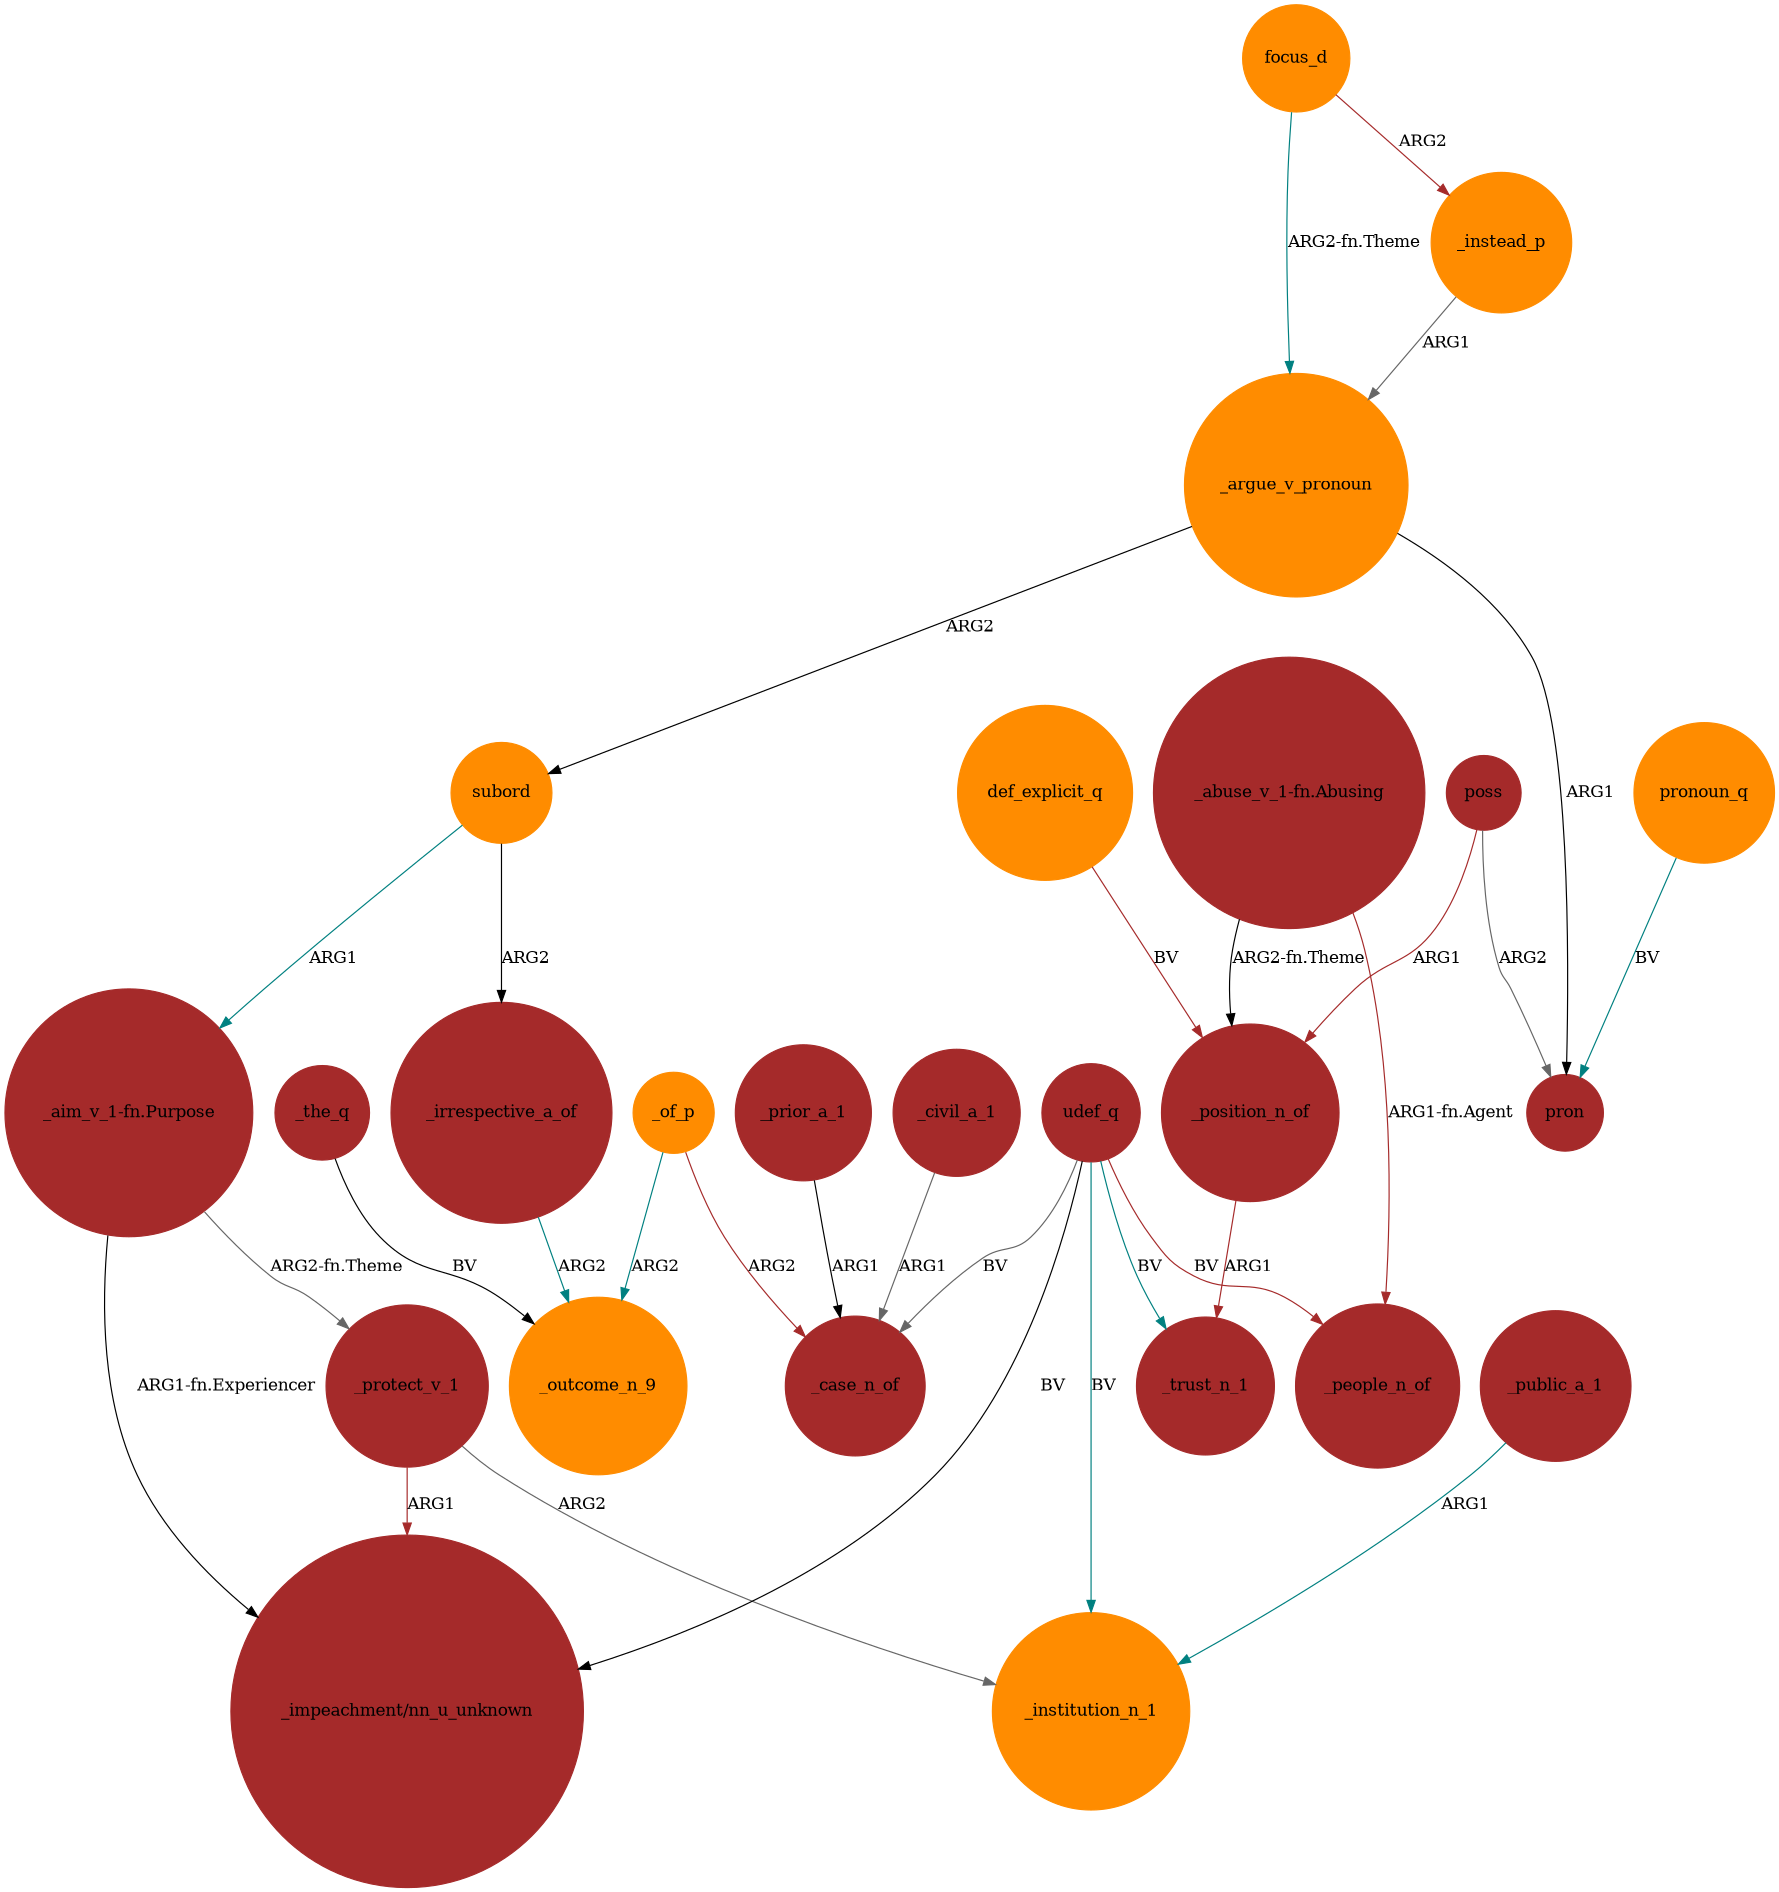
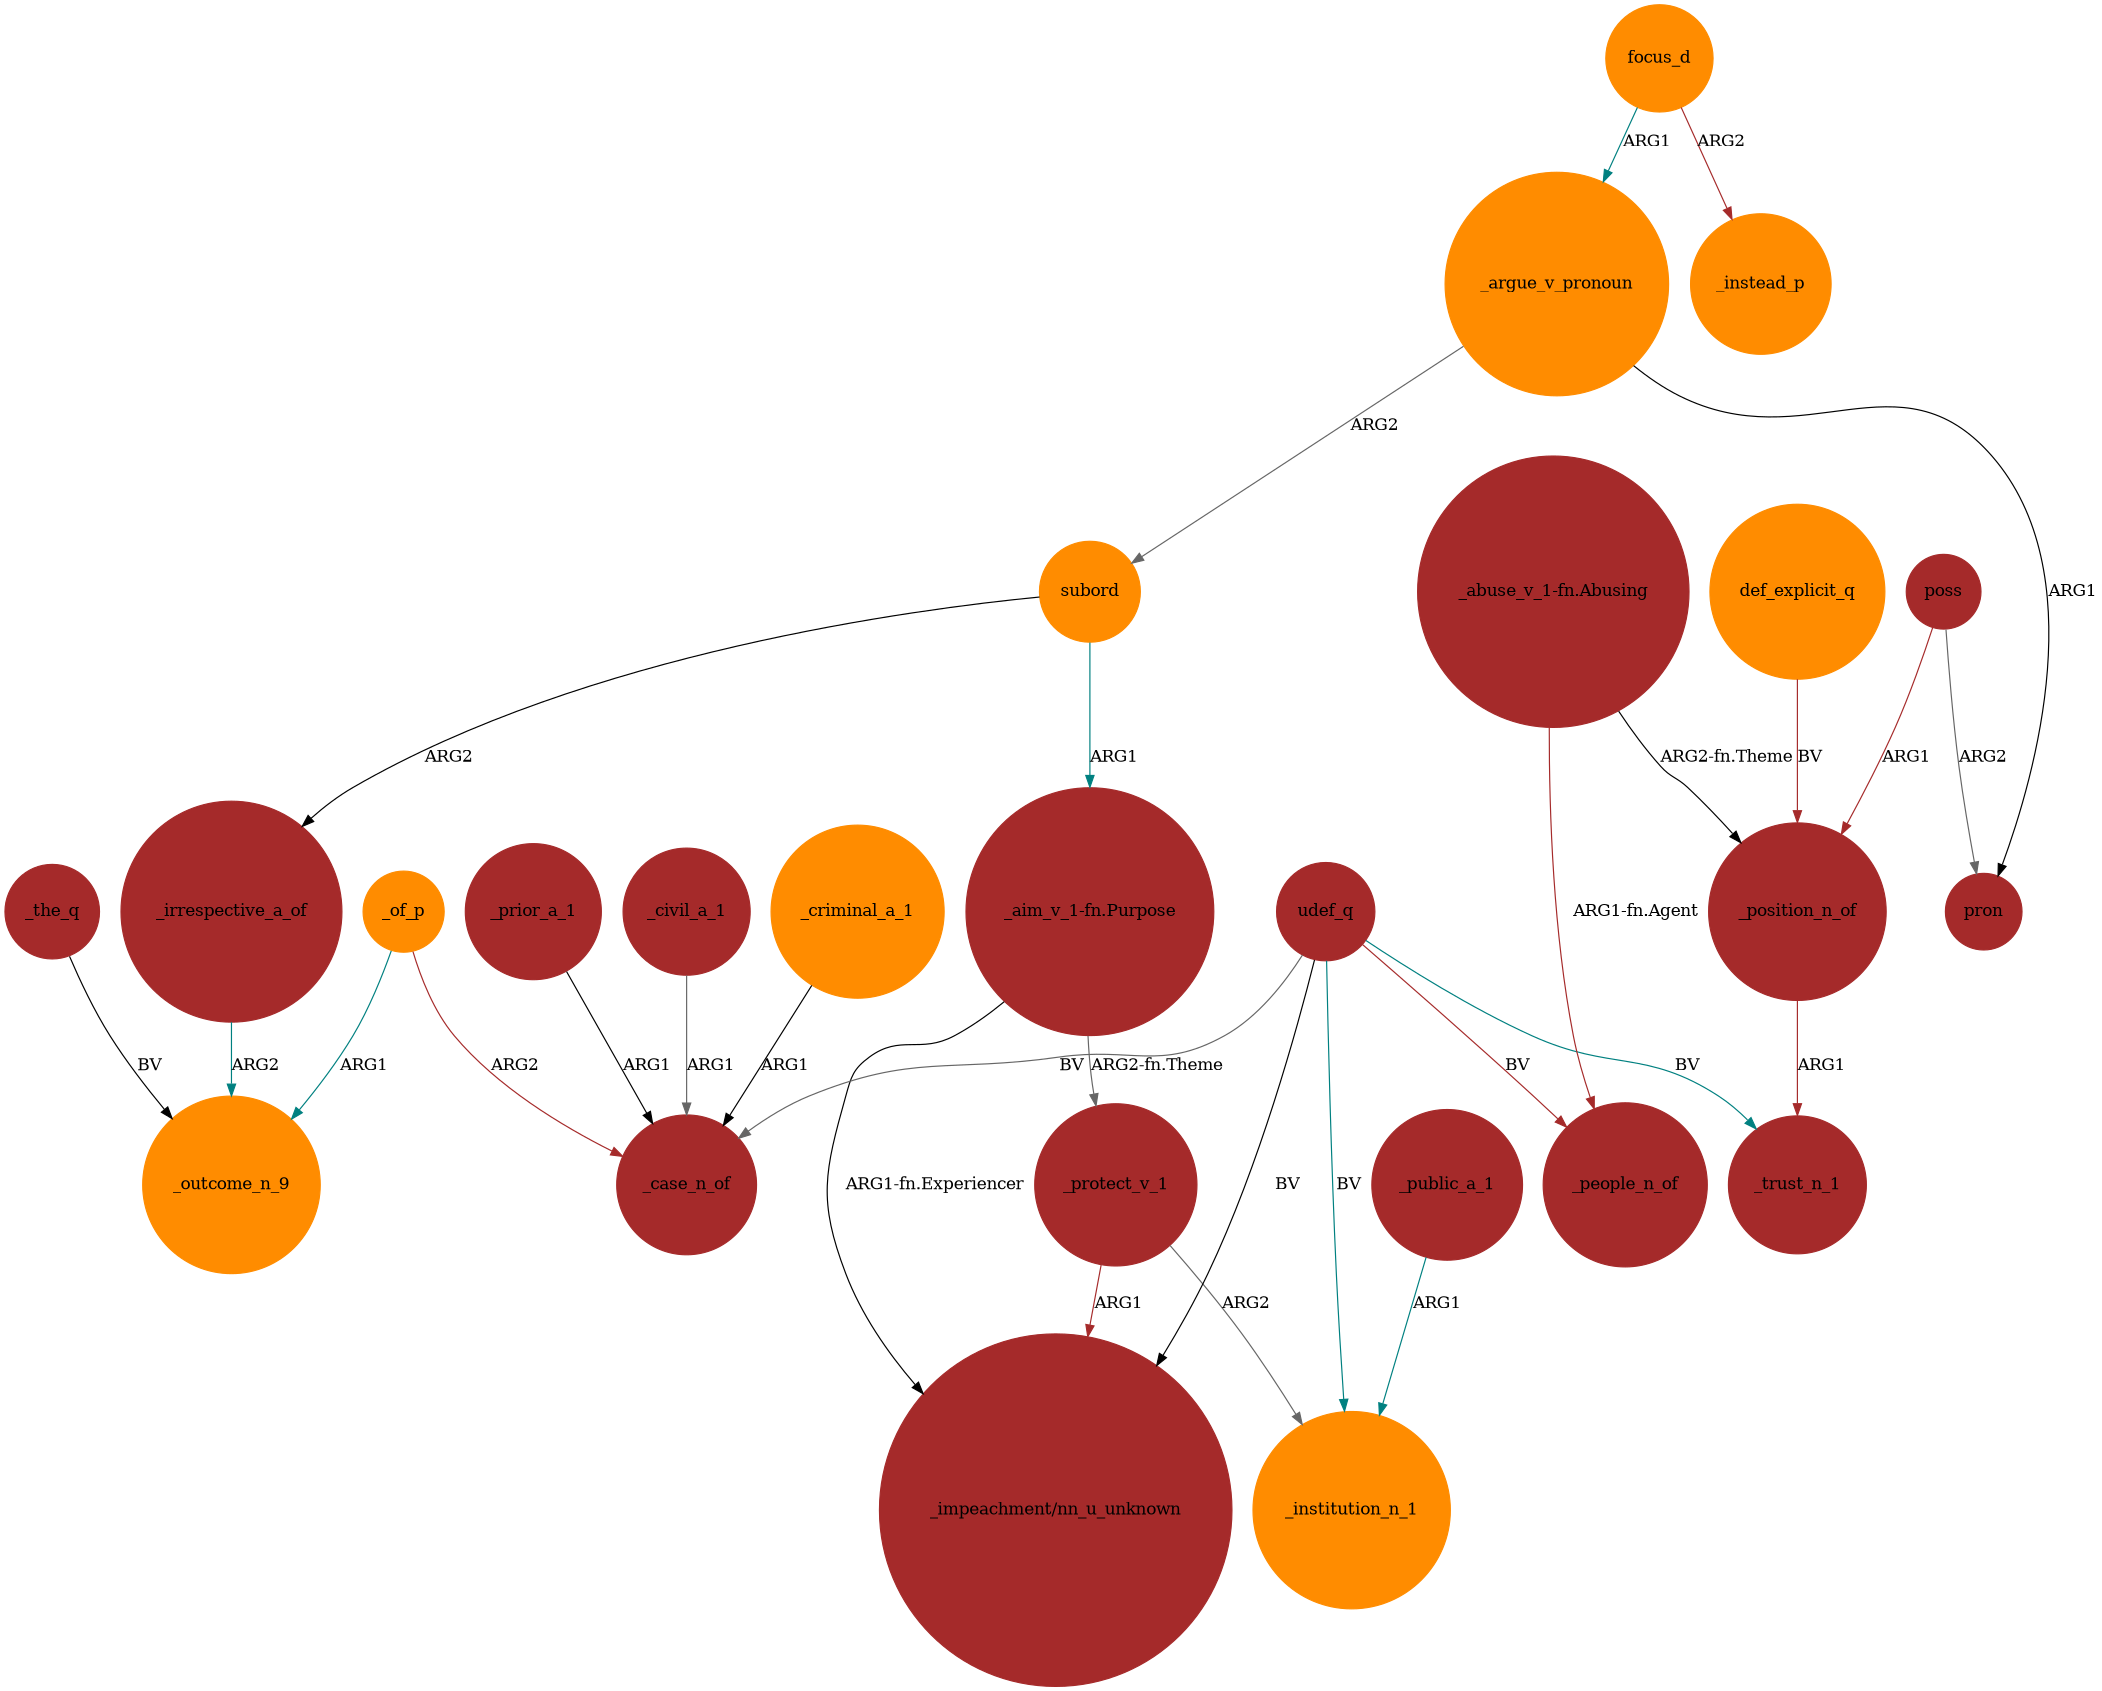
edge "focus_d" -> "_argue_v_pronoun": label "ARG2-fn.Theme" -> "ARG1"
edge "_instead_p" -> "_argue_v_pronoun": removed, label "ARG1"
edge "_argue_v_pronoun" -> "subord": color black -> gray40
node "pronoun_q": removed
node "_criminal_a_1": added
edge "_of_p" -> "_outcome_n_9": label "ARG2" -> "ARG1"
